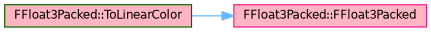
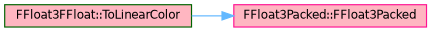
node "FFloat3Packed::ToLinearColor": label "FFloat3Packed::ToLinearColor" -> "FFloat3FFloat::ToLinearColor"
